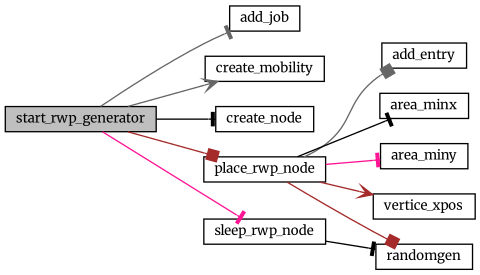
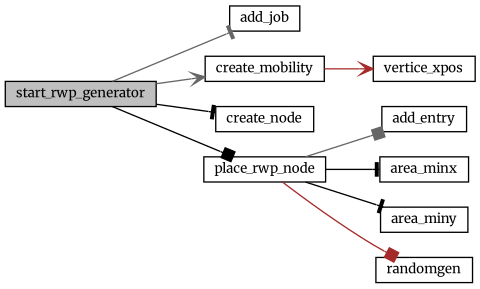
edge "start_rwp_generator" -> "place_rwp_node": color brown -> black
edge "place_rwp_node" -> "area_miny": color deeppink -> black
edge "place_rwp_node" -> "vertice_xpos": now "create_mobility" -> "vertice_xpos"
node "sleep_rwp_node": removed
